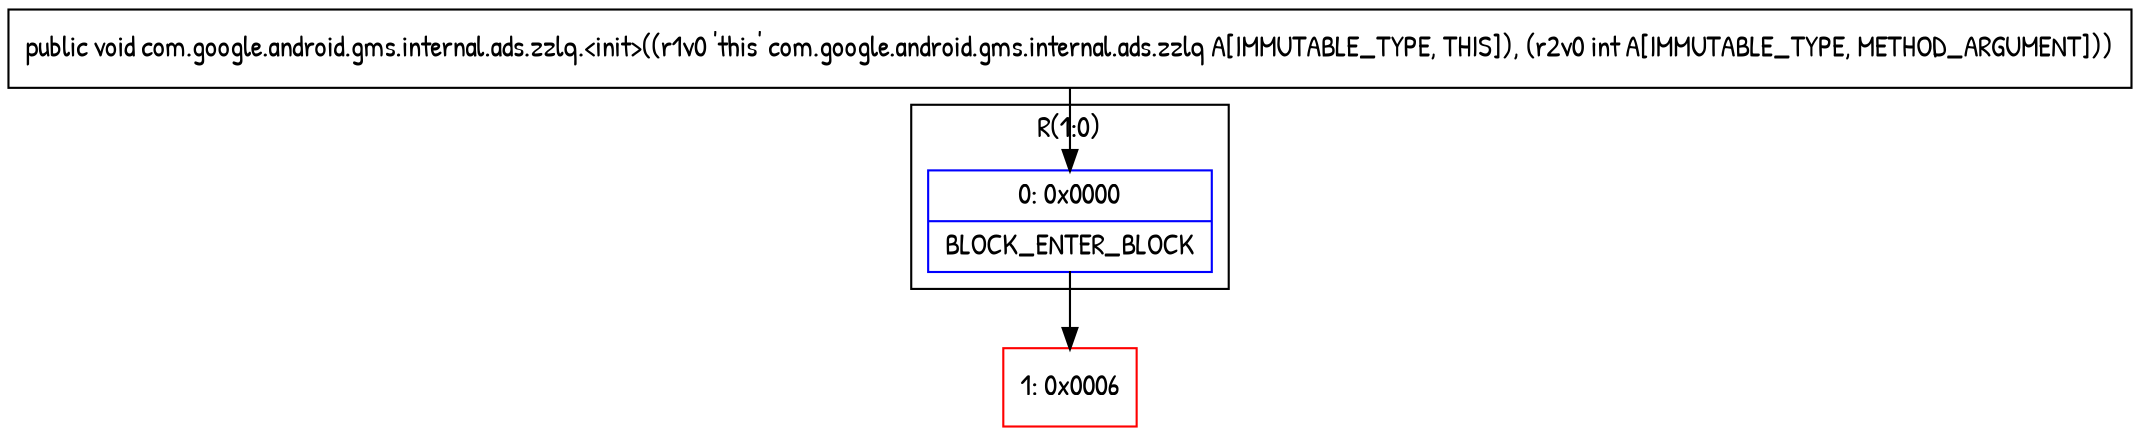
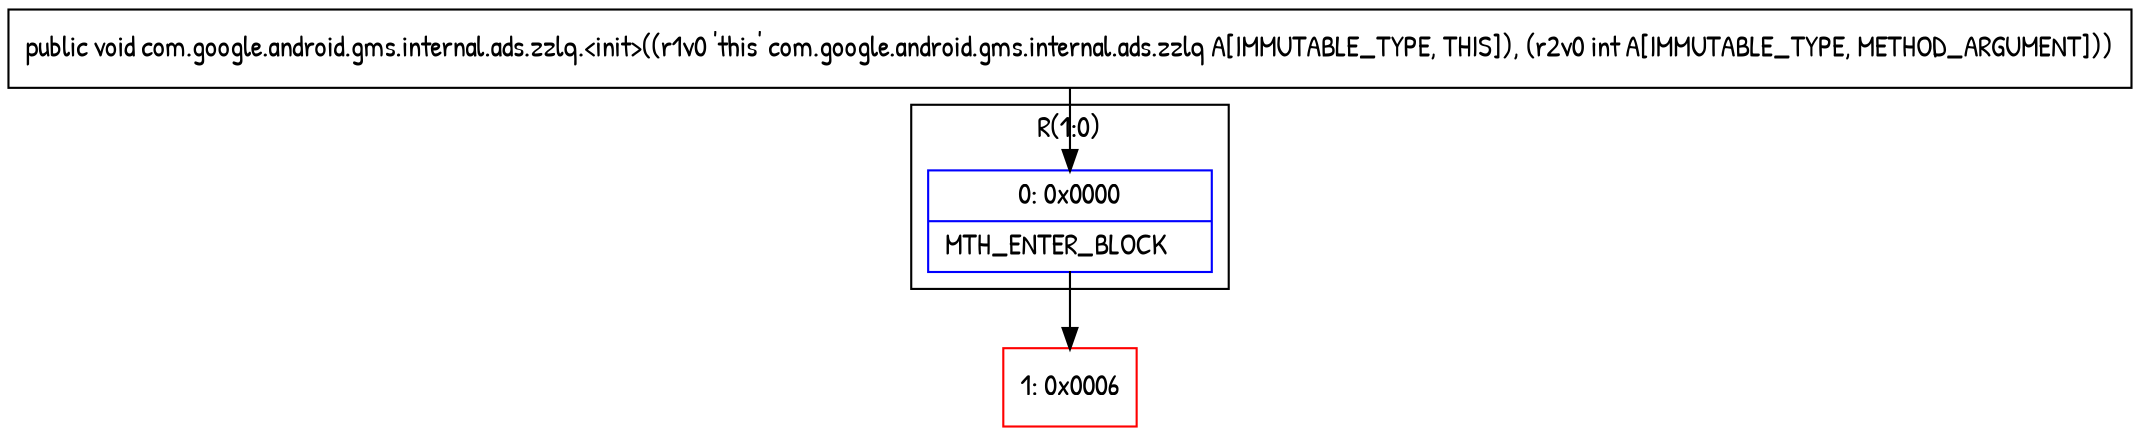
node "0: 0x0000": text "BLOCK_ENTER_BLOCK" -> "MTH_ENTER_BLOCK"
